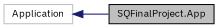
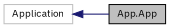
node "SQFinalProject.App": label "SQFinalProject.App" -> "App.App"
